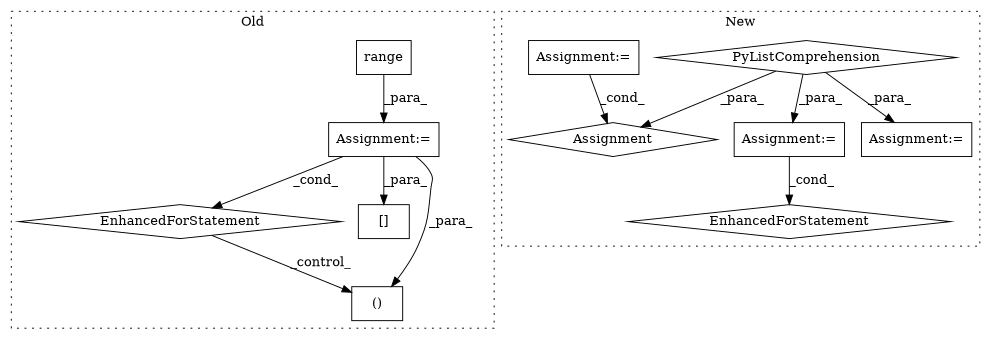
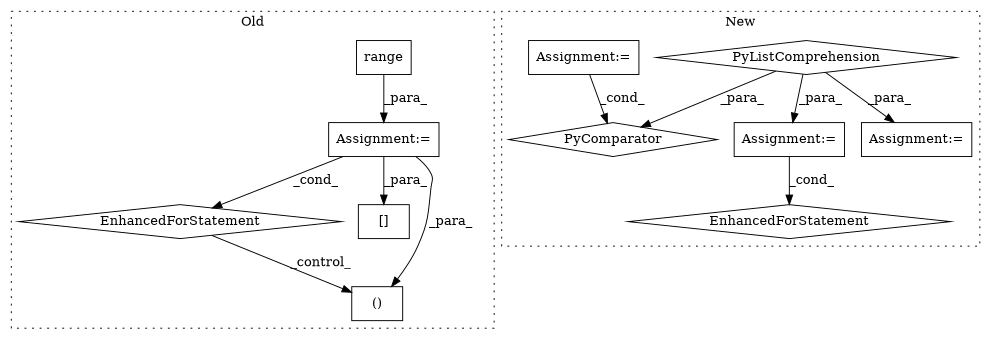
node "Assignment": label "Assignment" -> "PyComparator"
